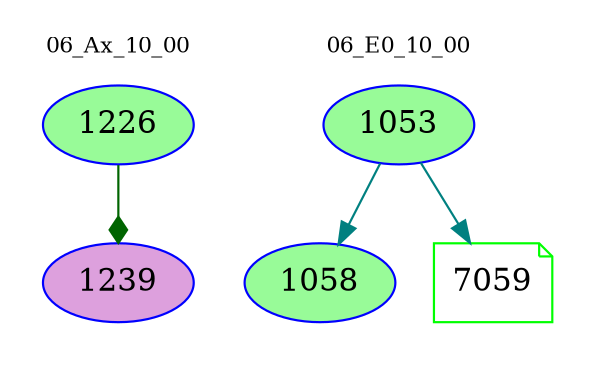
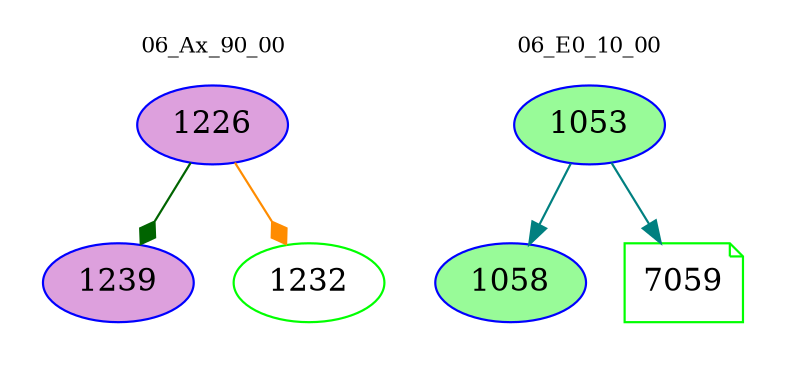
cluster "06_Ax_10_00": label "06_Ax_10_00" -> "06_Ax_90_00"
node "1226": fillcolor palegreen -> plum
node "1232": added
